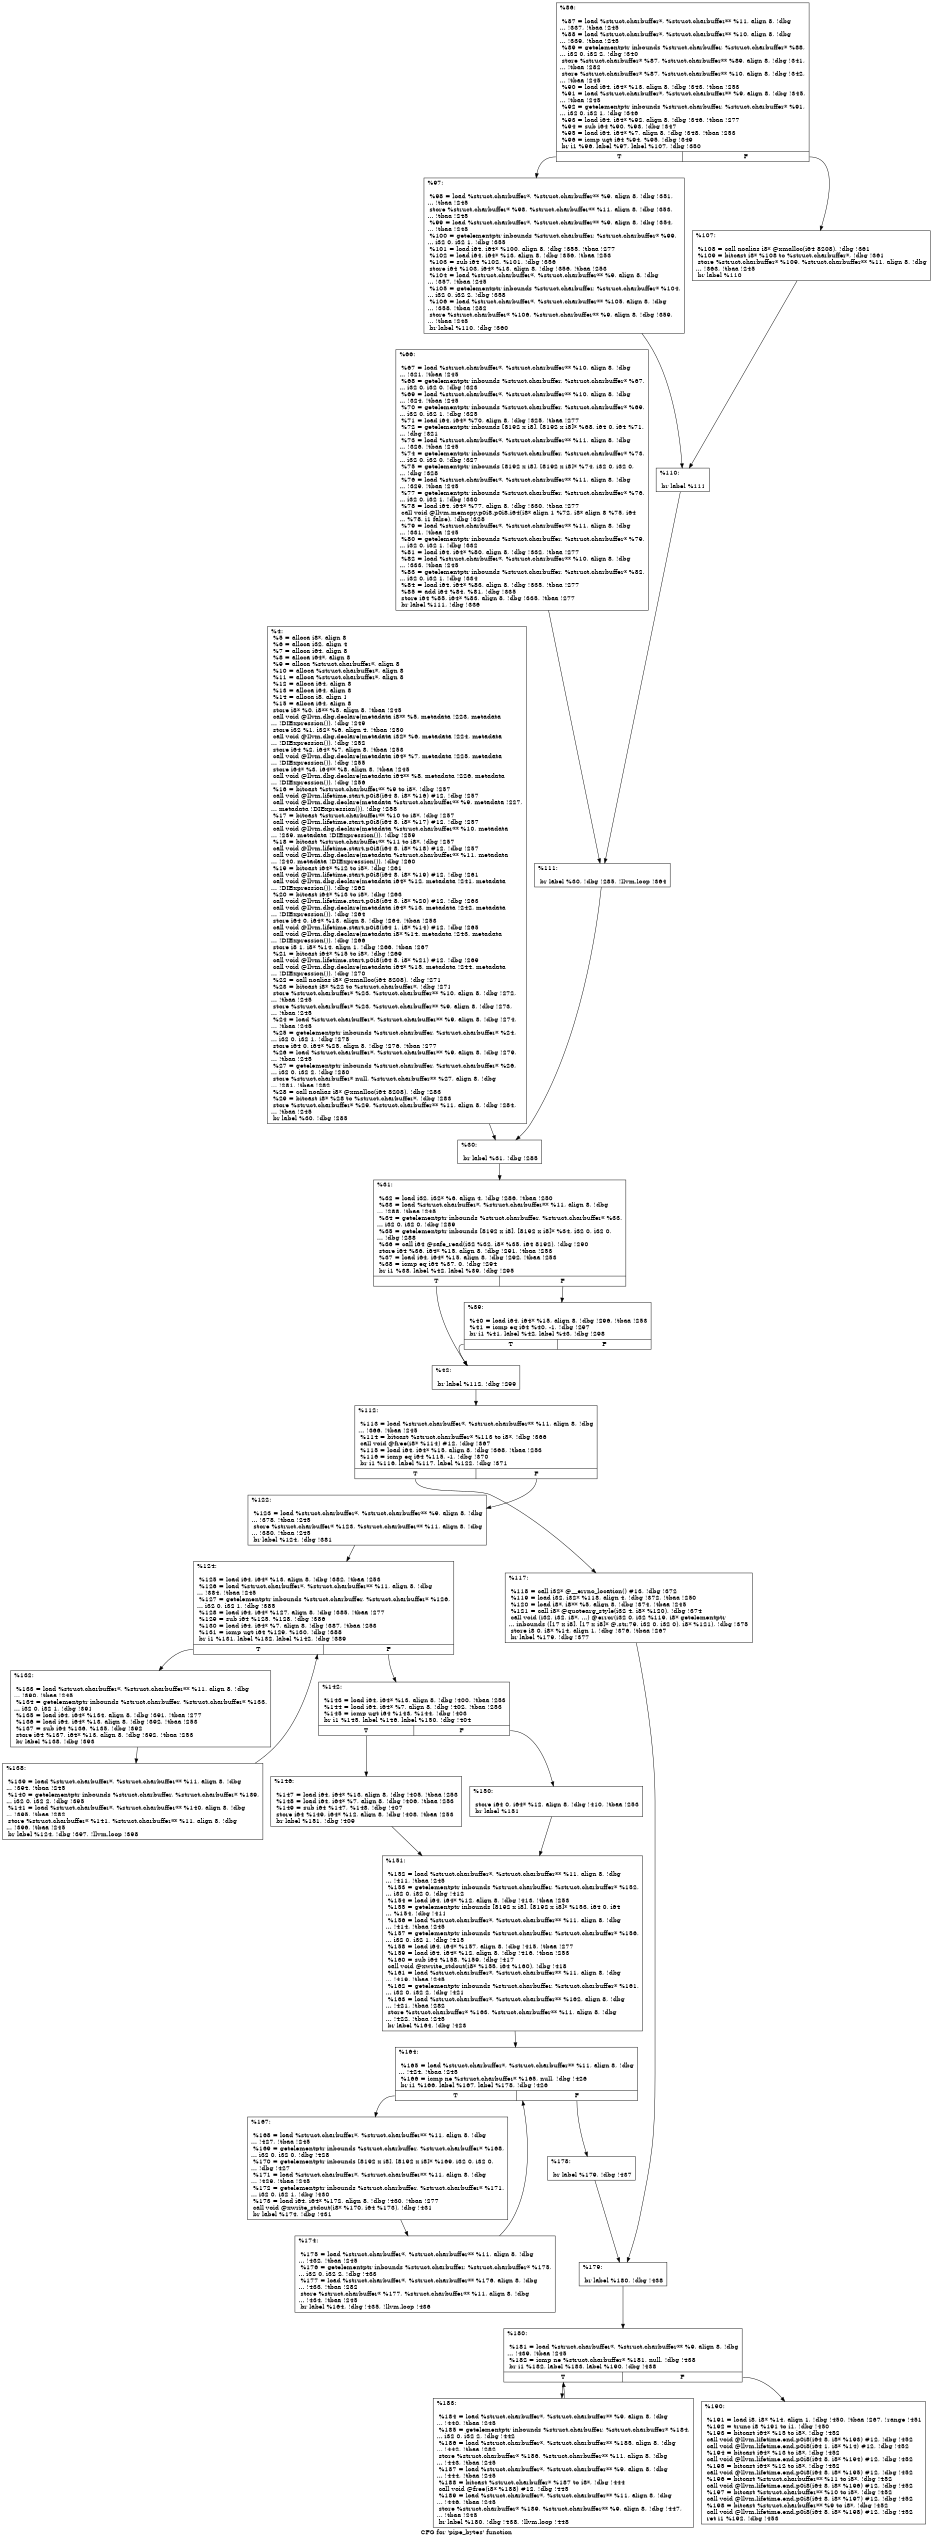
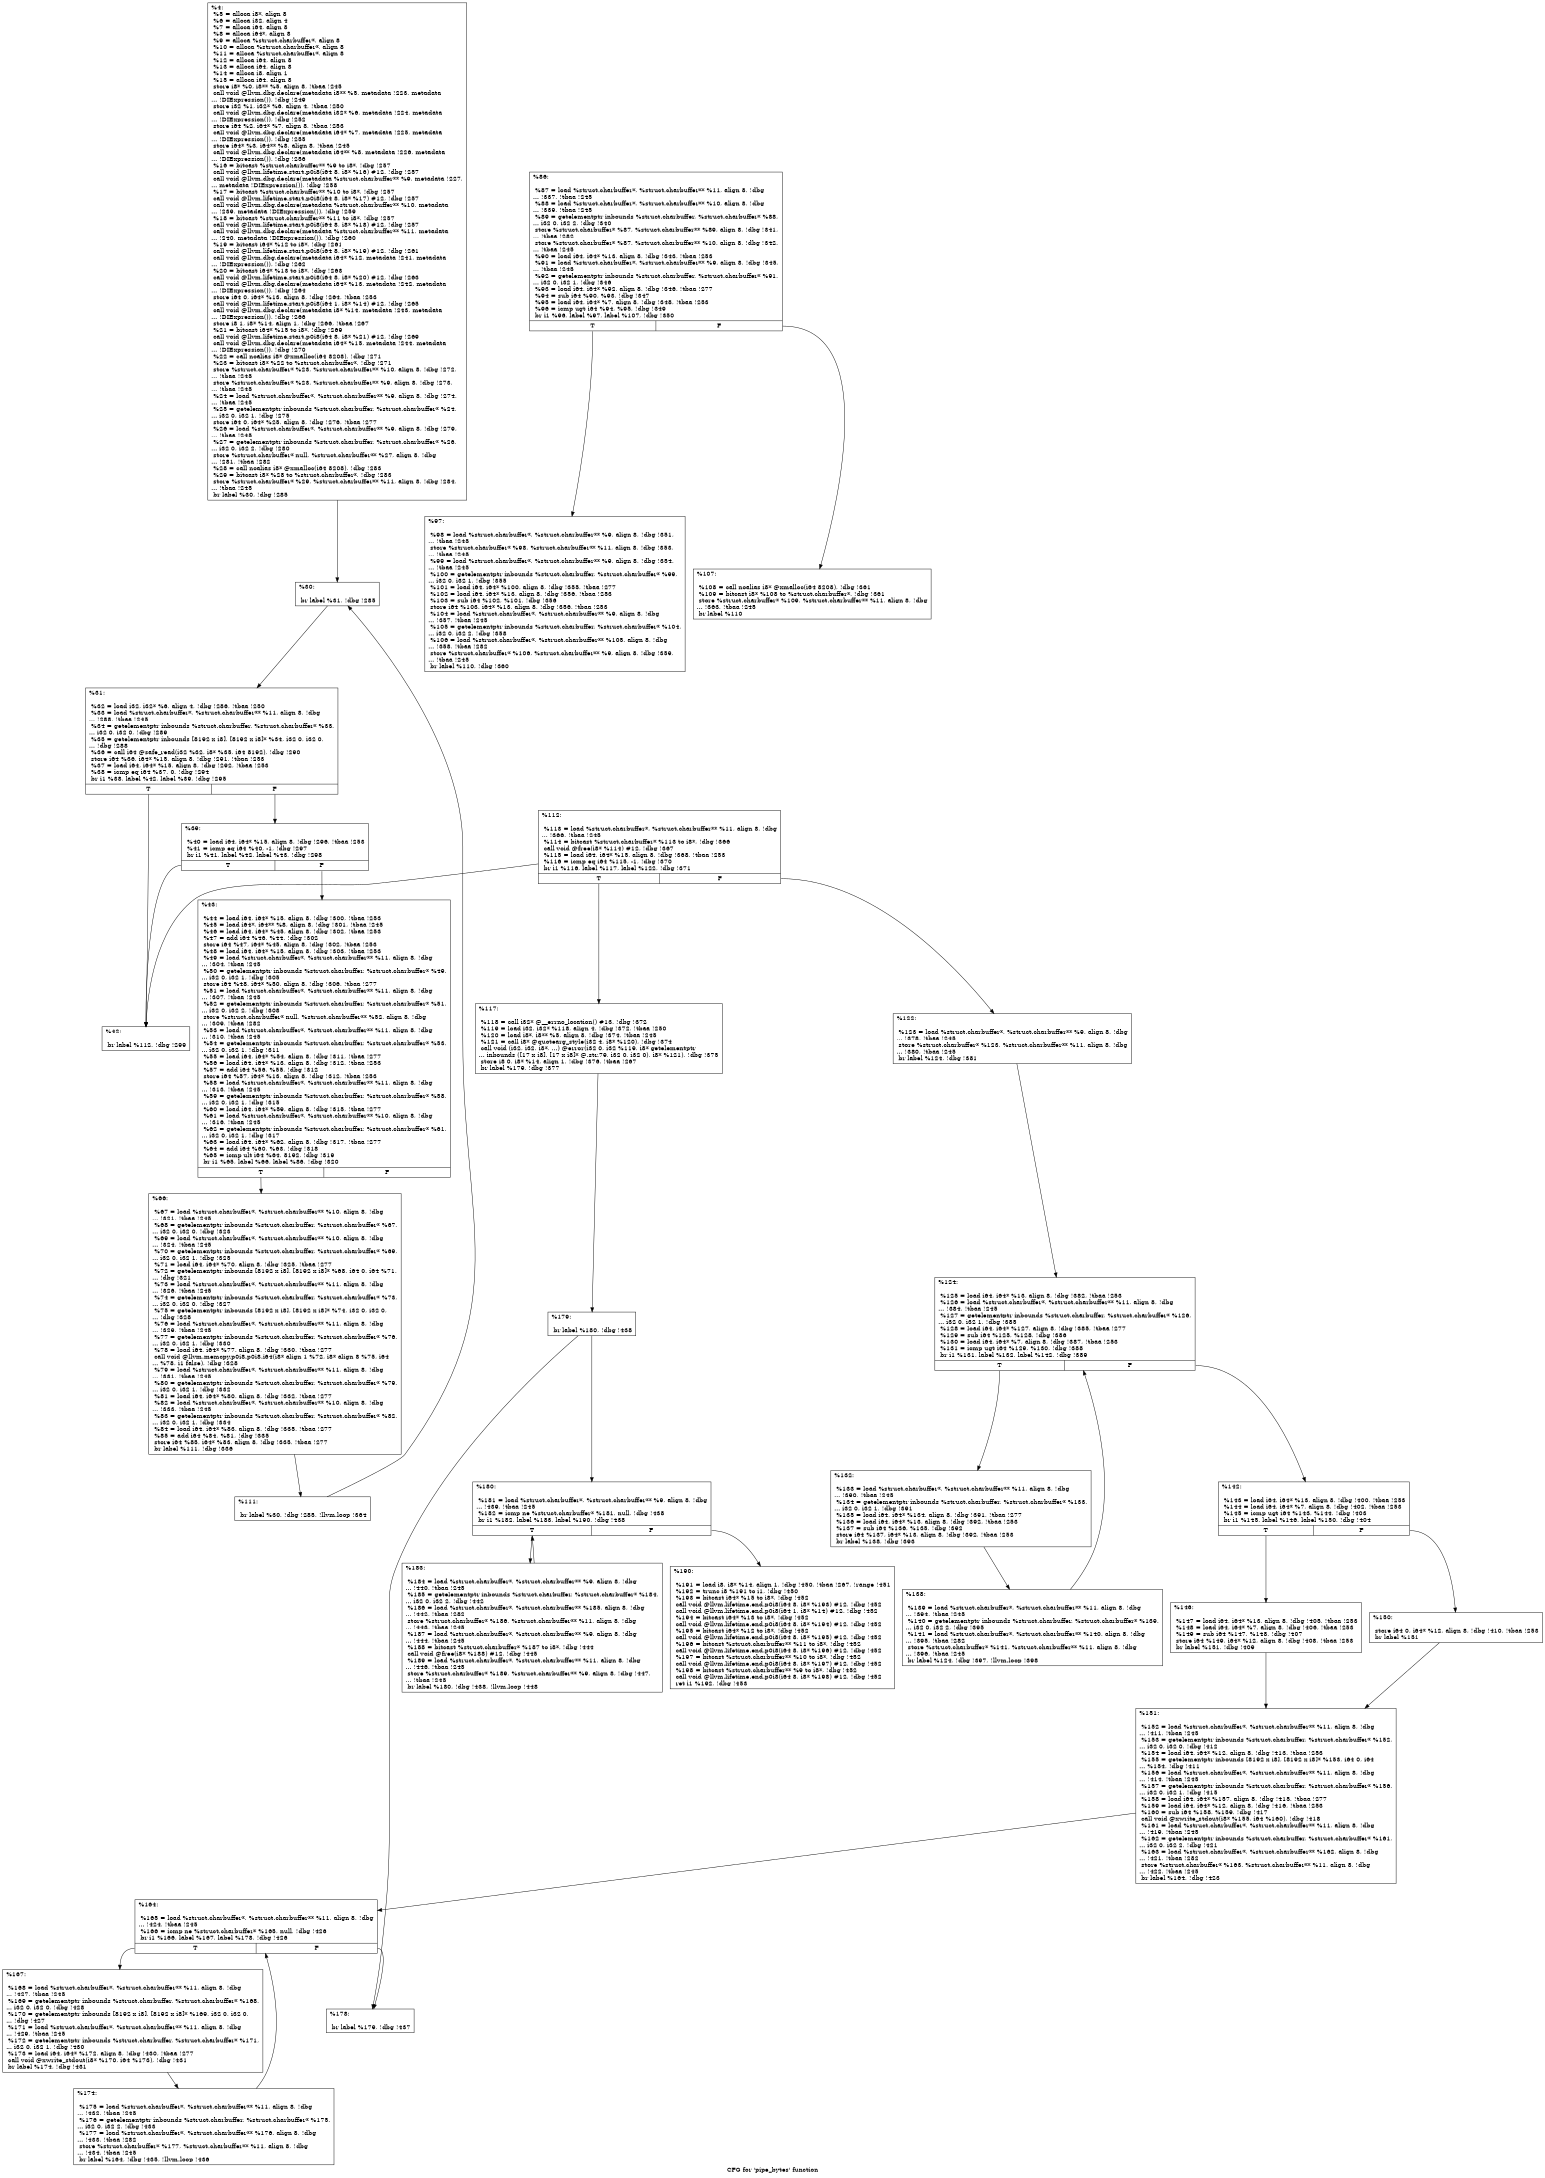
node "%110:": removed
node "%43:": added
edge "%42:" -> "%112:": reversed
edge "%178:" -> "%179:": reversed
